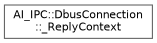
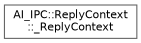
node "AI_IPC::DbusConnection ::_ReplyContext": label "AI_IPC::DbusConnection ::_ReplyContext" -> "AI_IPC::ReplyContext ::_ReplyContext"
